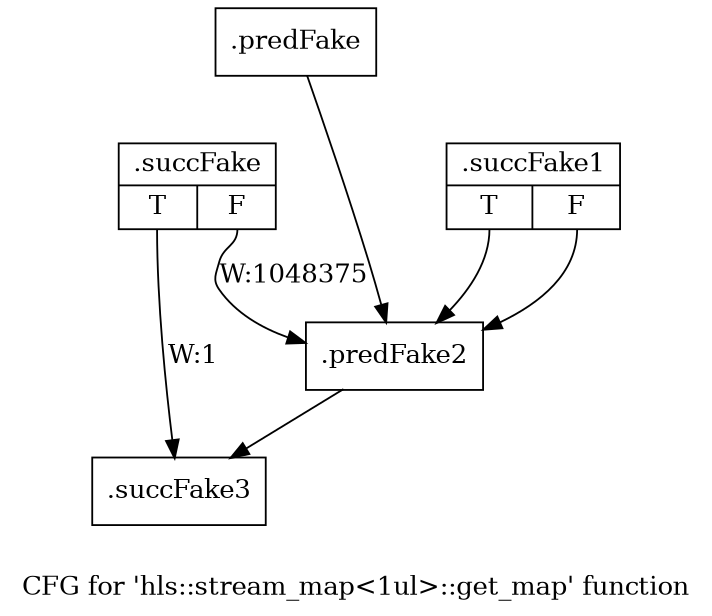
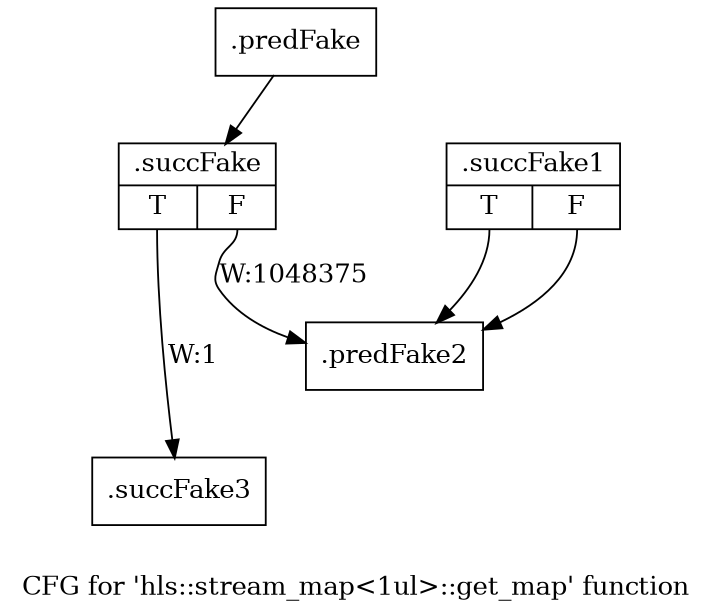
edge ".predFake" -> ".predFake2": now ".predFake" -> ".succFake"
edge ".predFake2" -> ".succFake3": removed
